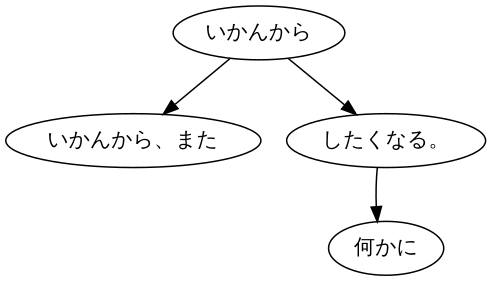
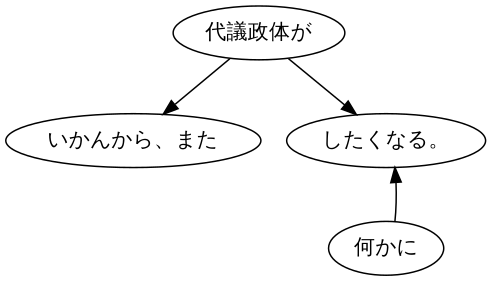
node "いかんから": label "いかんから" -> "代議政体が"
edge "したくなる。" -> "何かに": reversed
